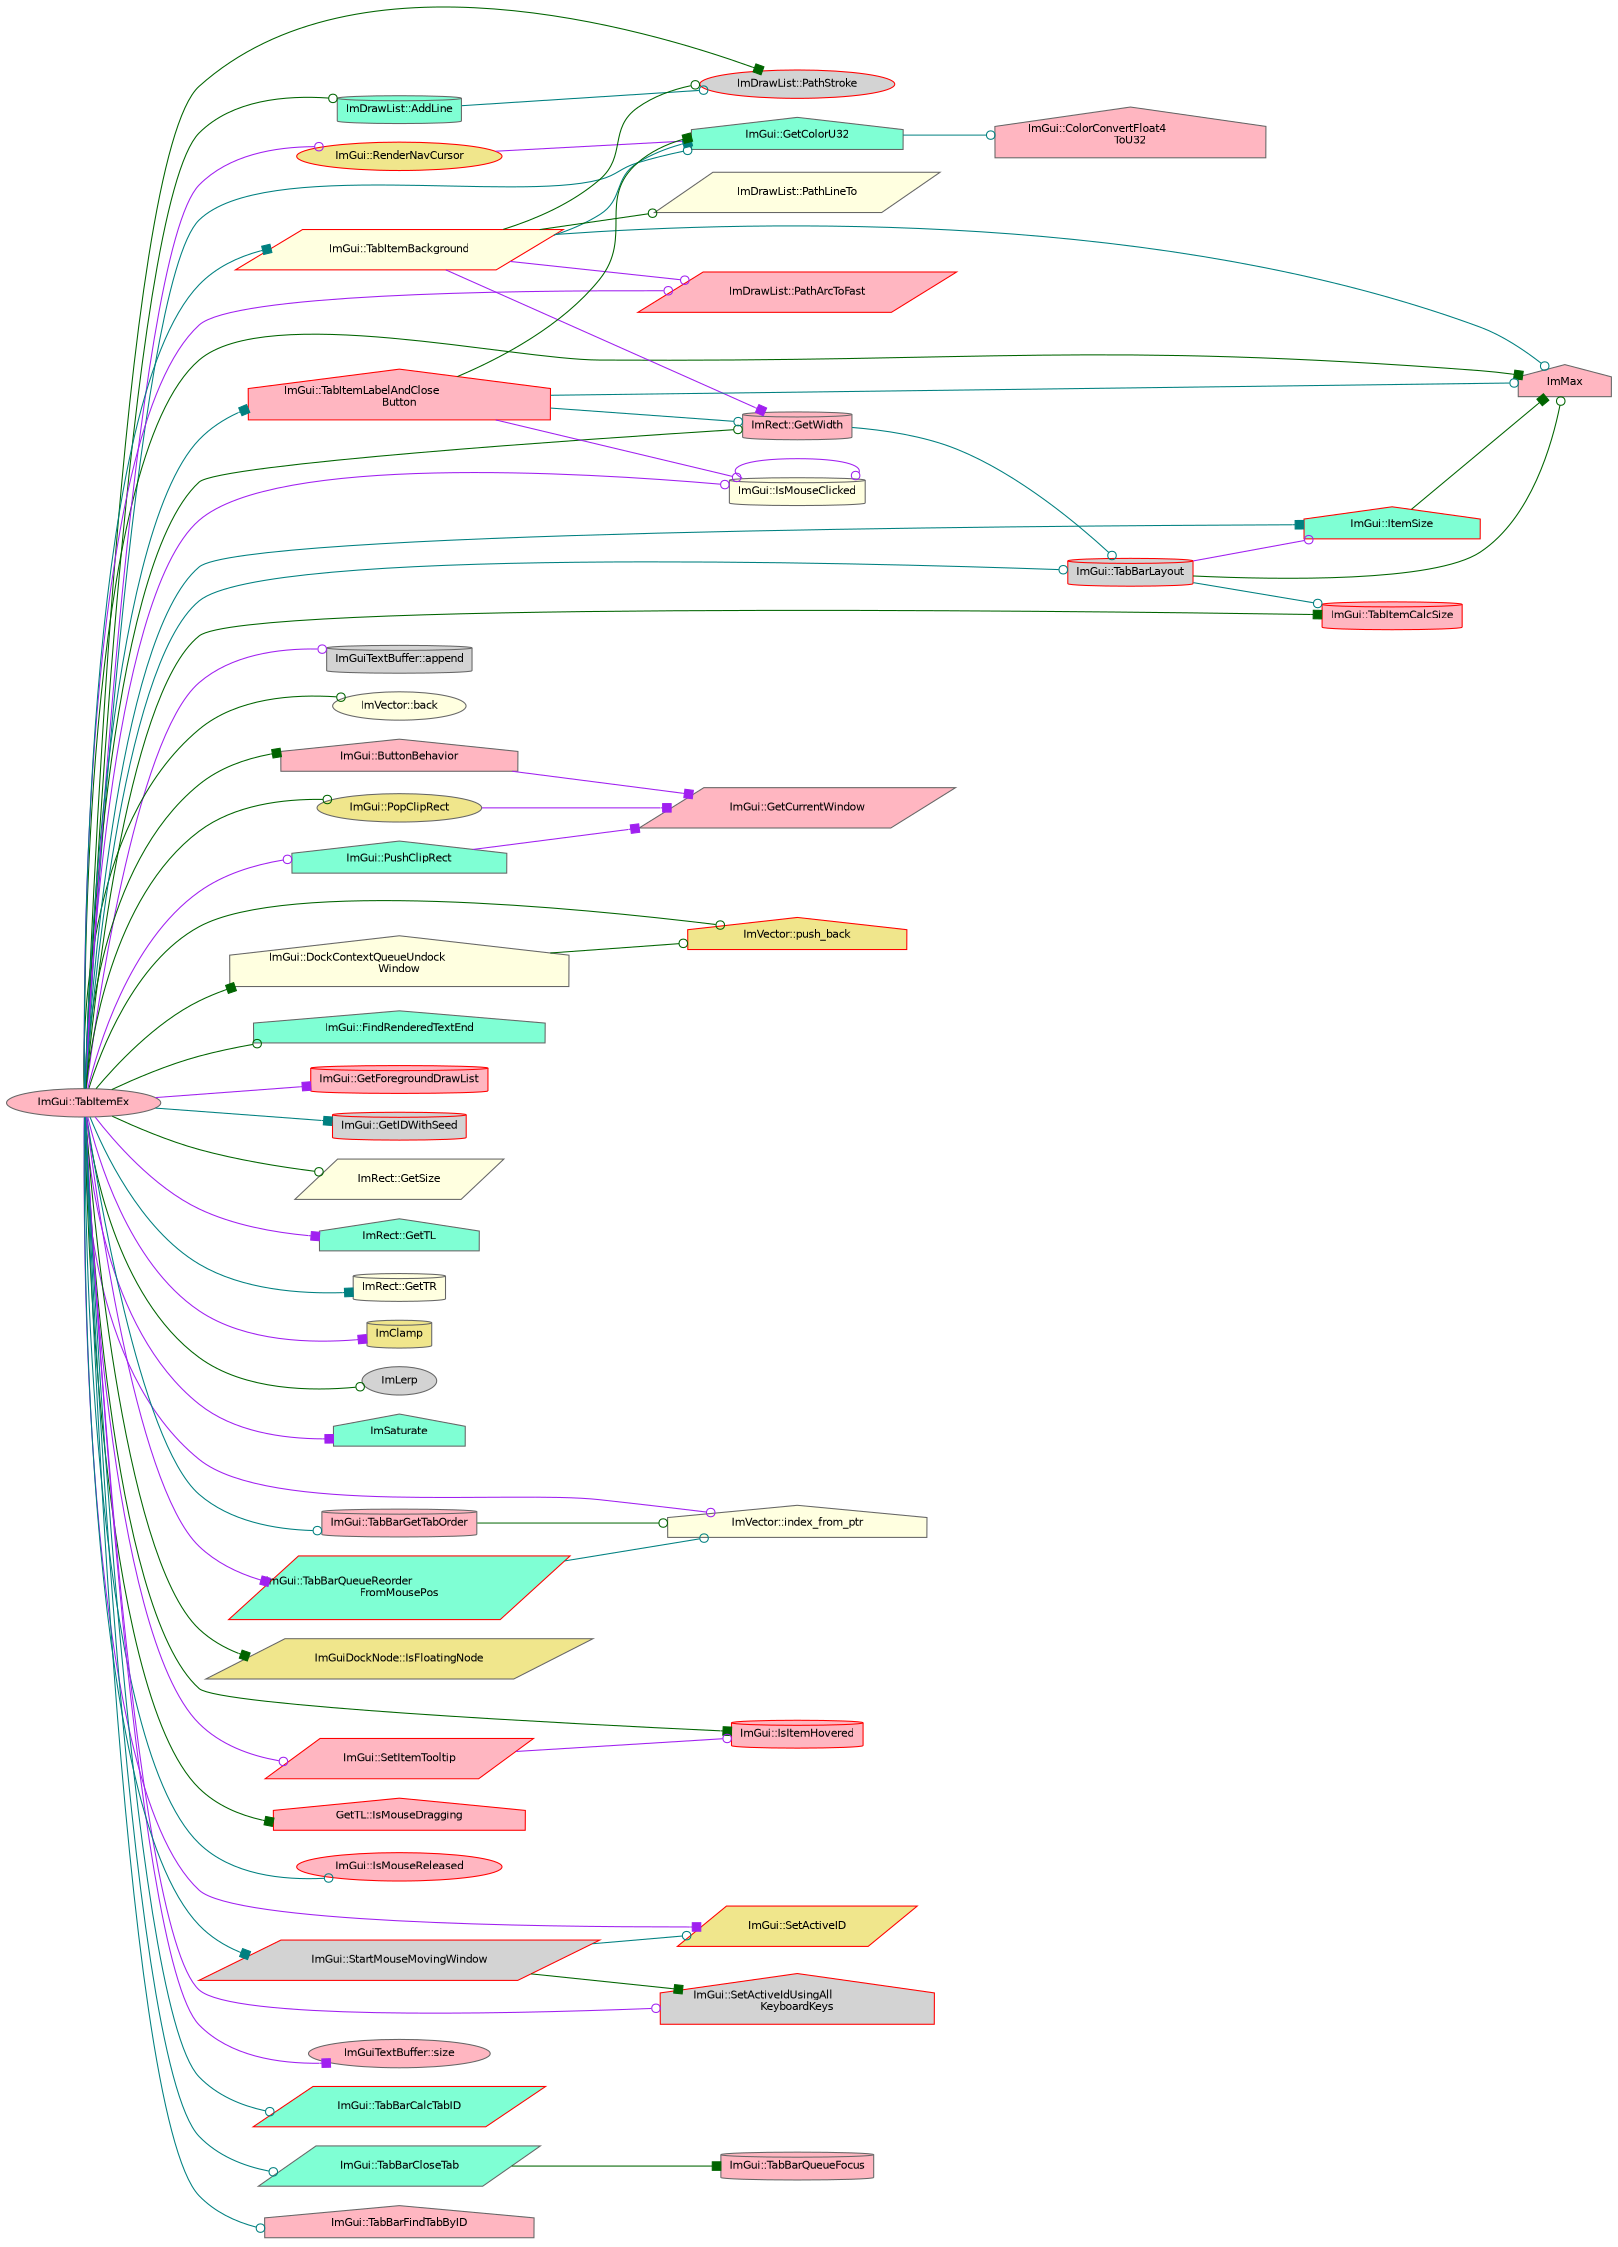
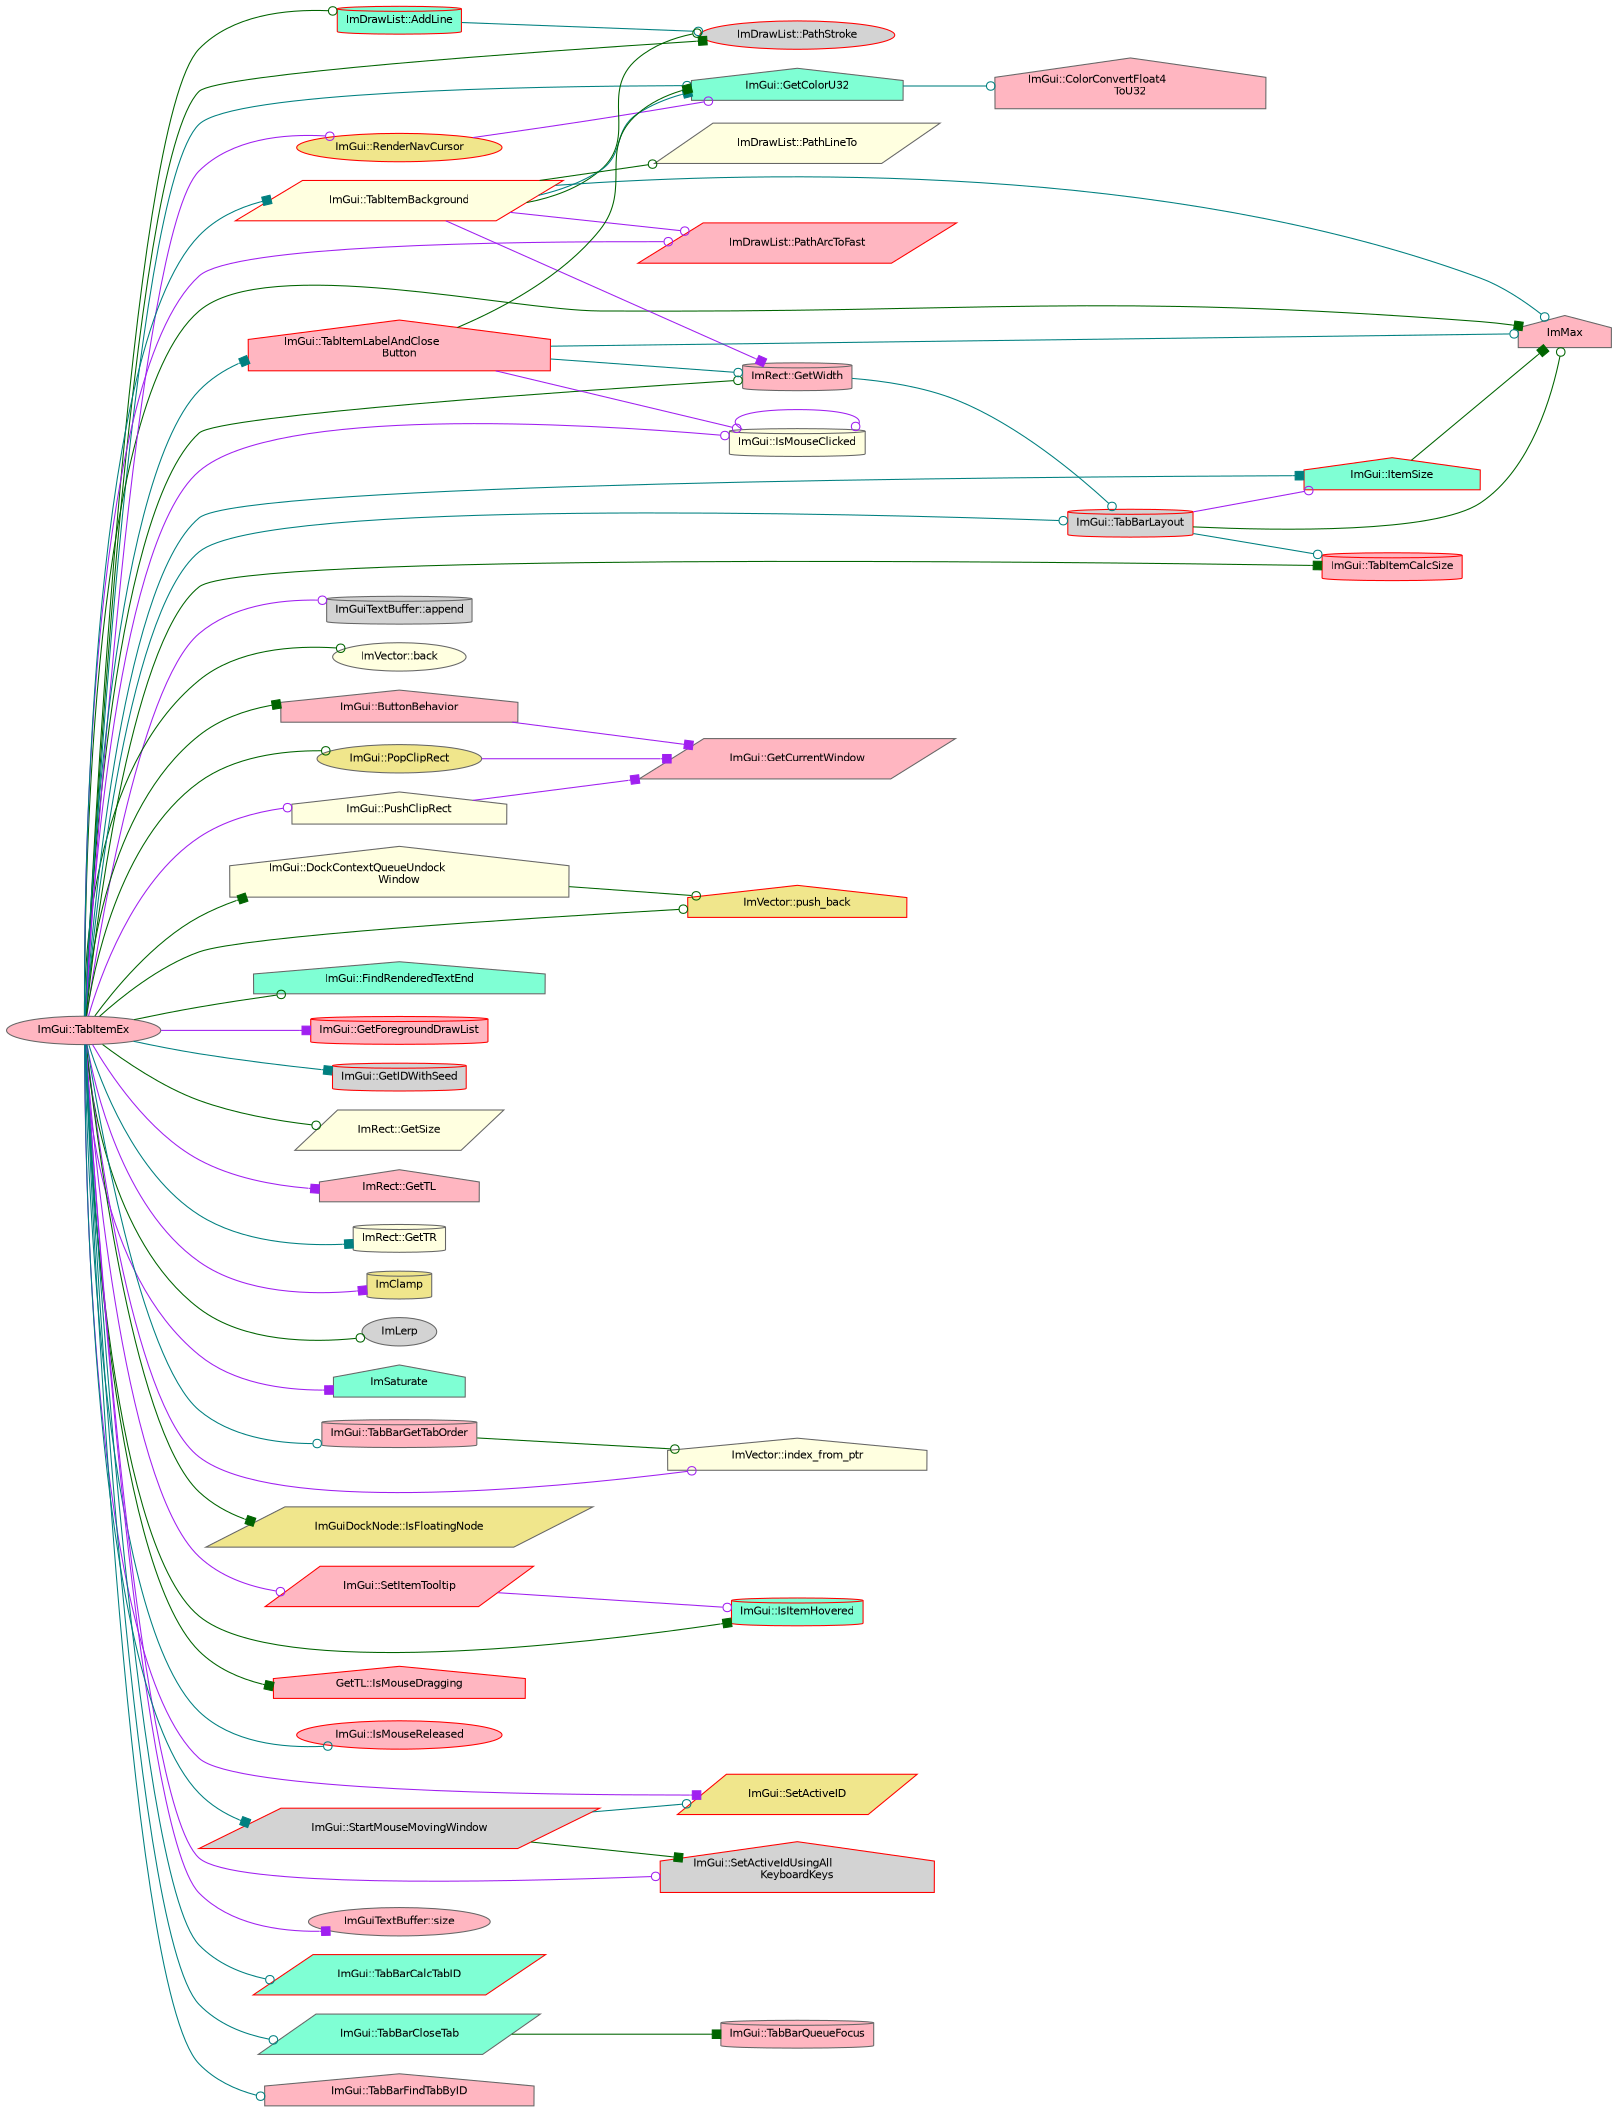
node "ImDrawList::AddLine": color grey40 -> red
node "ImGui::PushClipRect": fillcolor aquamarine -> lightyellow
node "ImRect::GetTL": fillcolor aquamarine -> lightpink
node "ImGui::TabBarQueueReorder FromMousePos": removed
node "ImGui::IsItemHovered": fillcolor lightpink -> aquamarine
